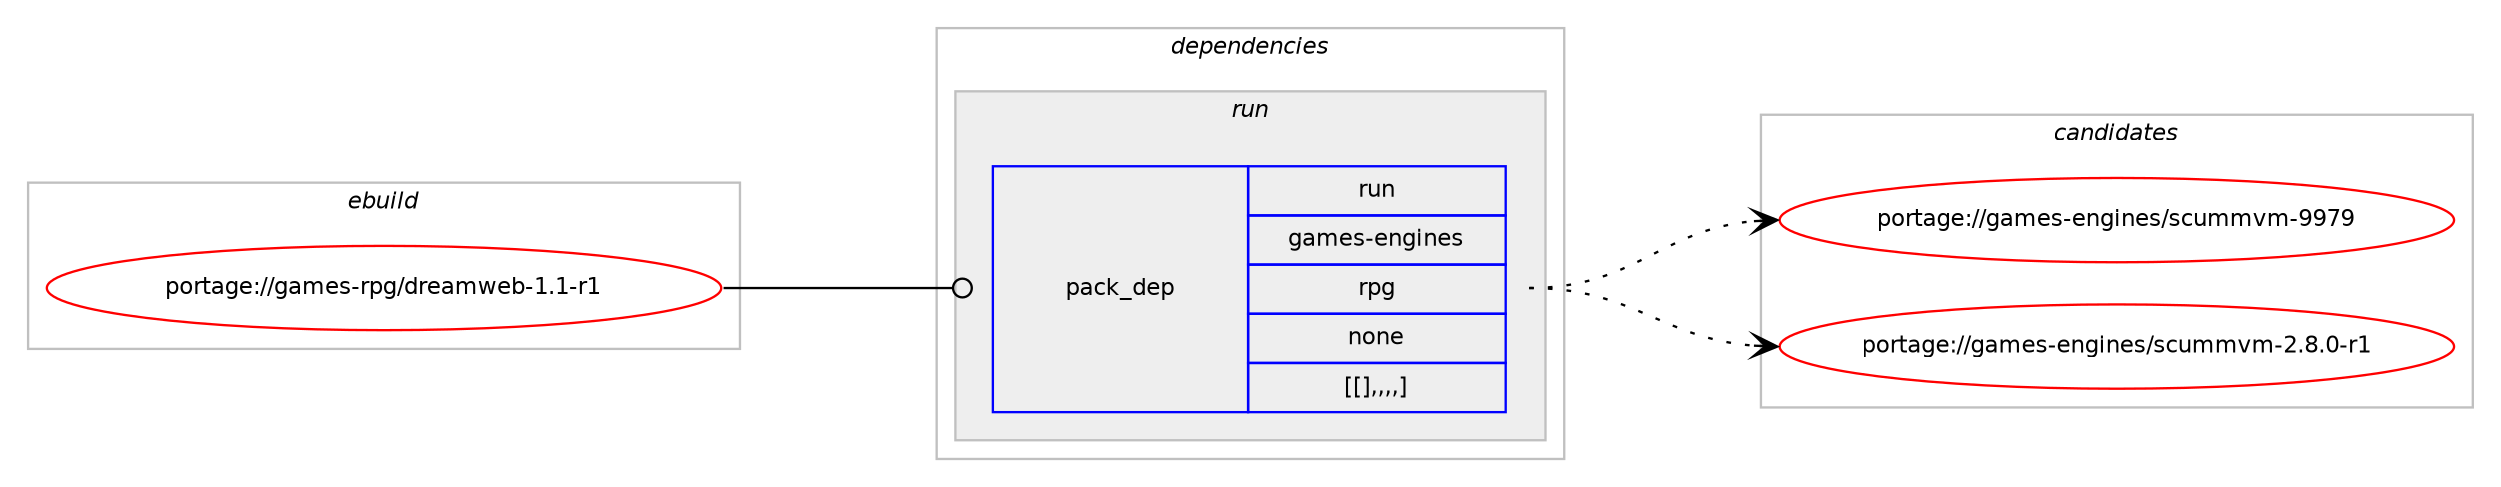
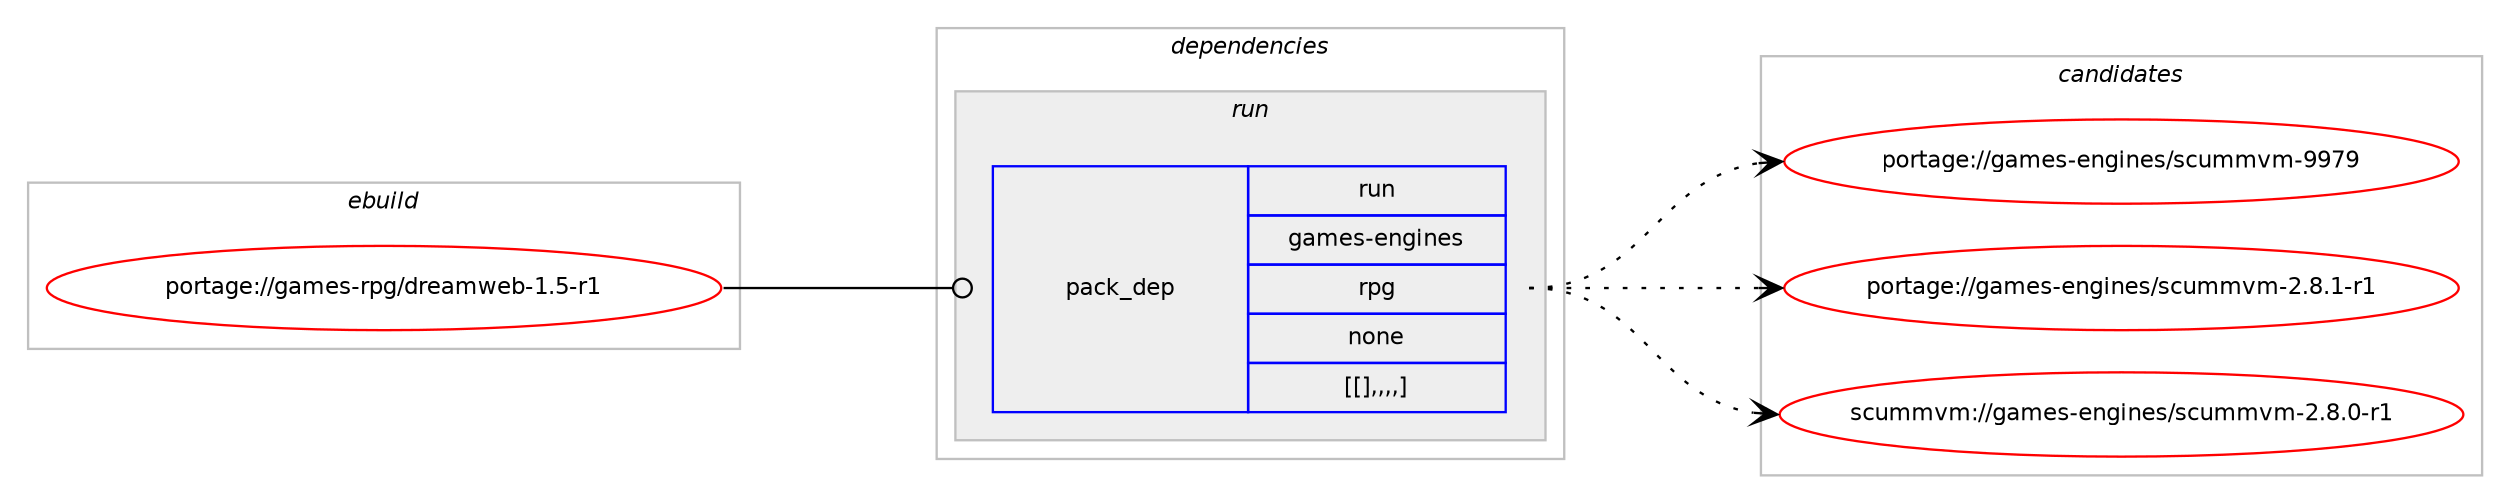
node "portage://games-rpg/dreamweb-1.1-r1": label "portage://games-rpg/dreamweb-1.1-r1" -> "portage://games-rpg/dreamweb-1.5-r1"
node "portage://games-engines/scummvm-2.8.1-r1": added
node "portage://games-engines/scummvm-2.8.0-r1": label "portage://games-engines/scummvm-2.8.0-r1" -> "scummvm://games-engines/scummvm-2.8.0-r1"
